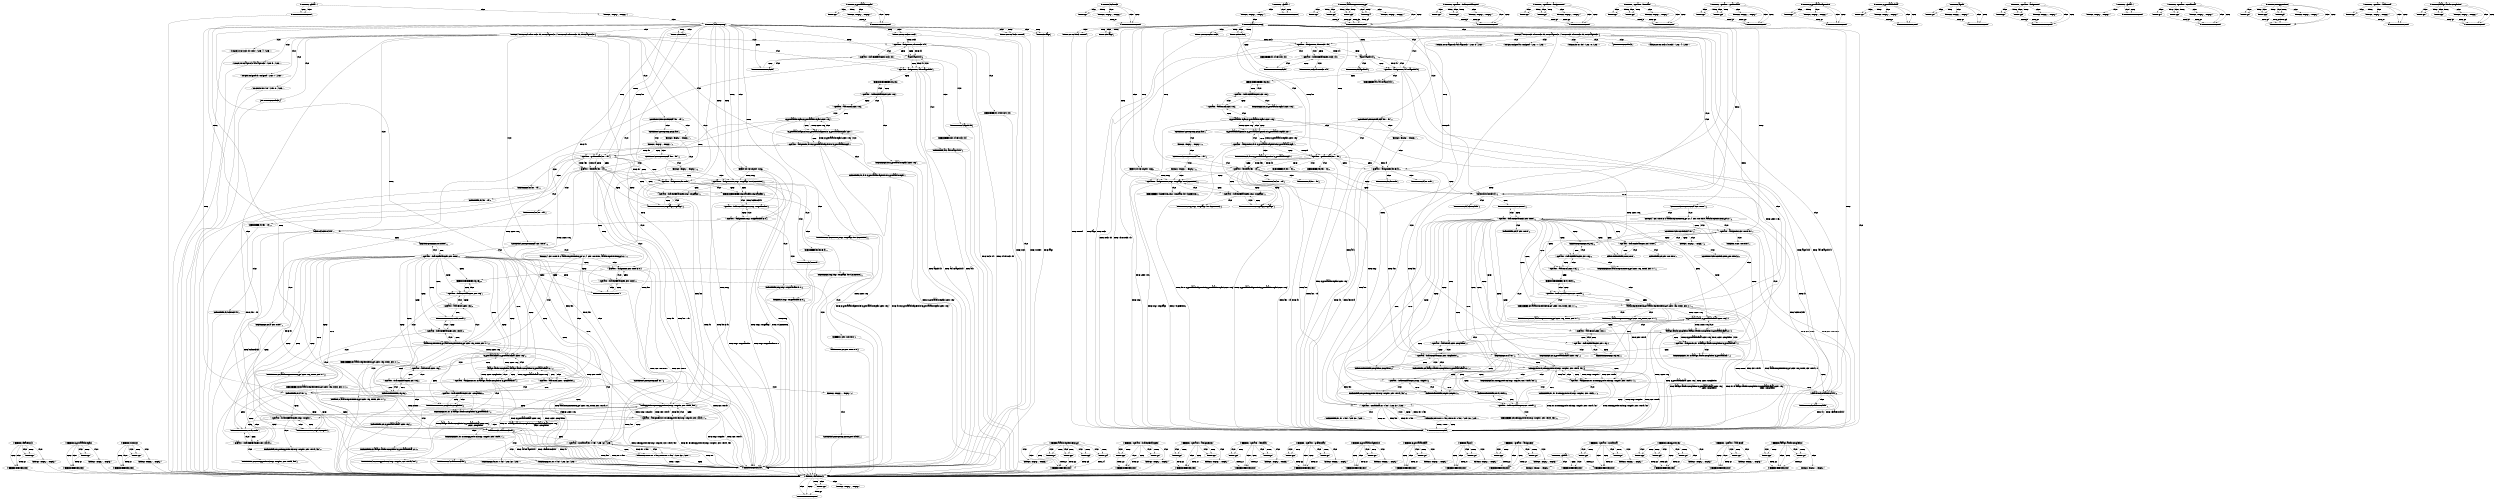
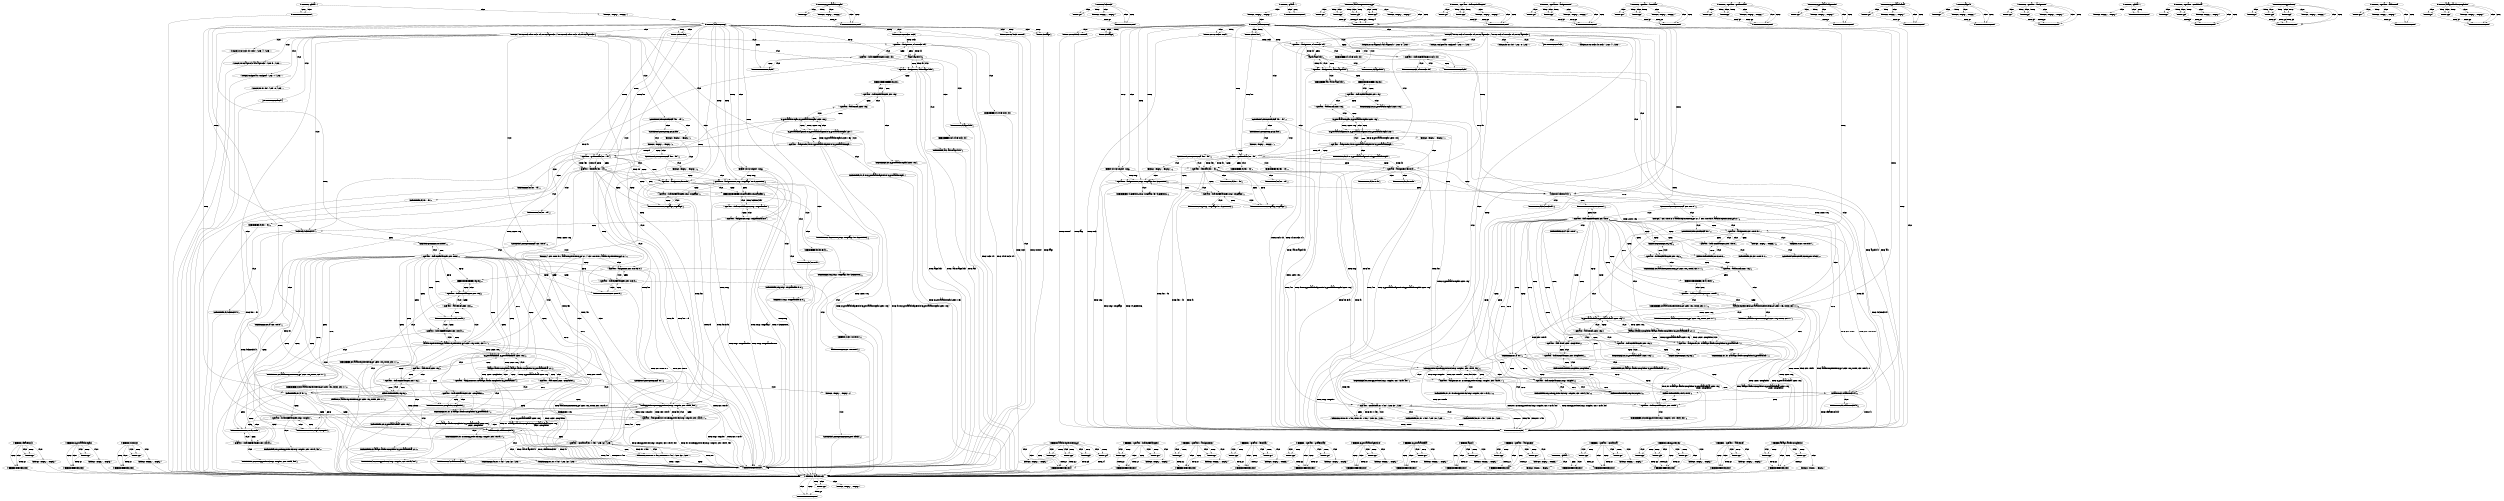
node "<(IDENTIFIER,len,err ?: len)<SUB>30</SUB>>": added
